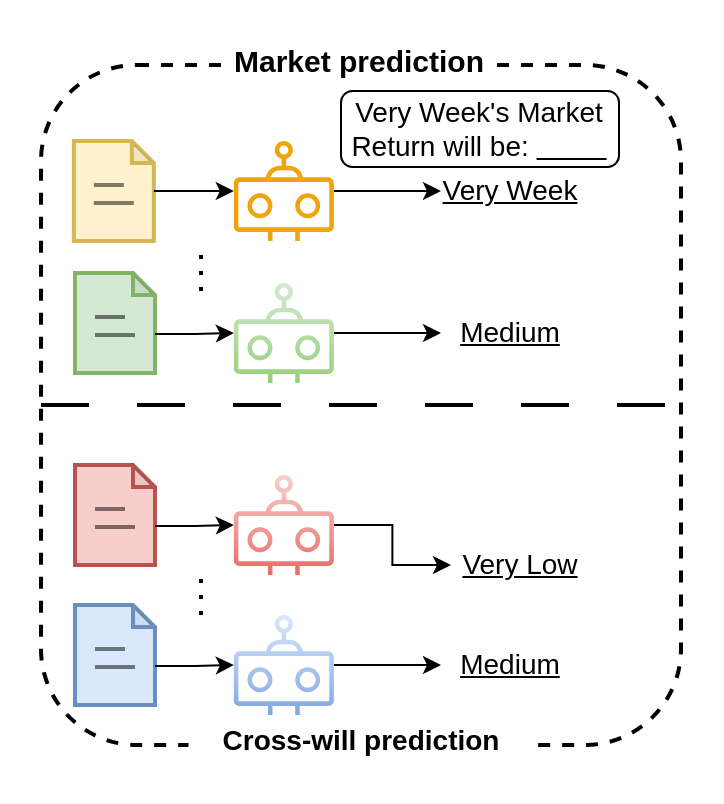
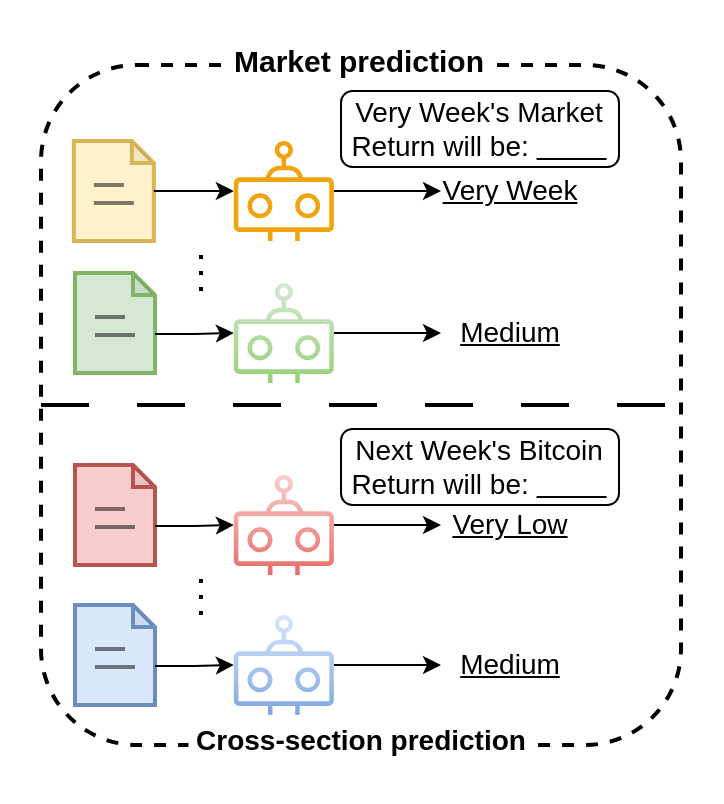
node "Next Week's Bitcoin Return will be:": added
node "Very Low": moved (521, 565) -> (511, 525)
node "Cross-will prediction": label "Cross-will prediction" -> "Cross-section prediction"
